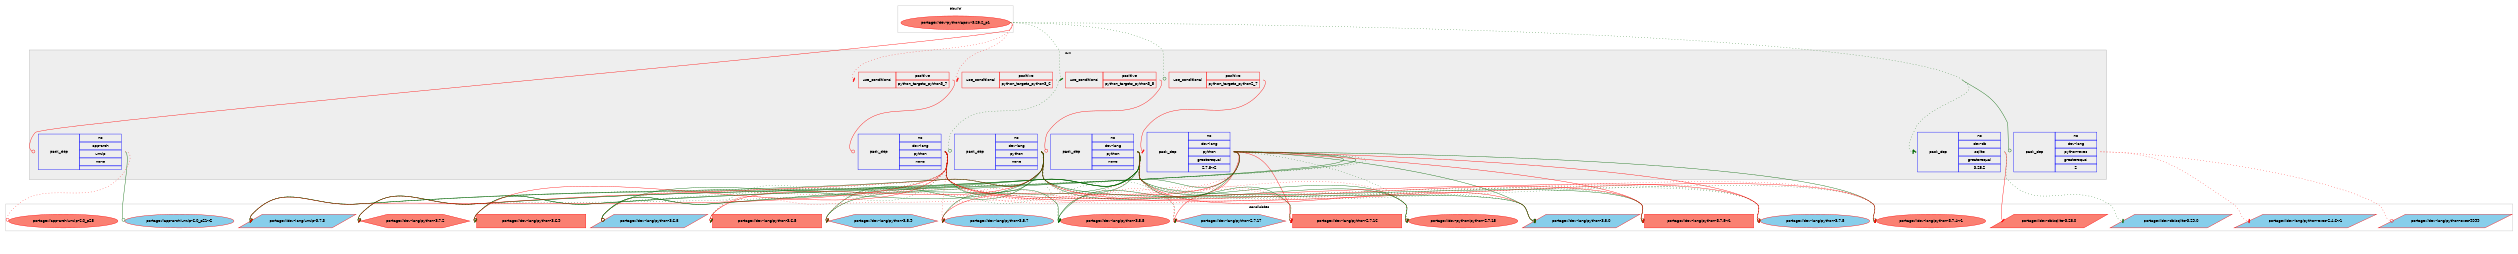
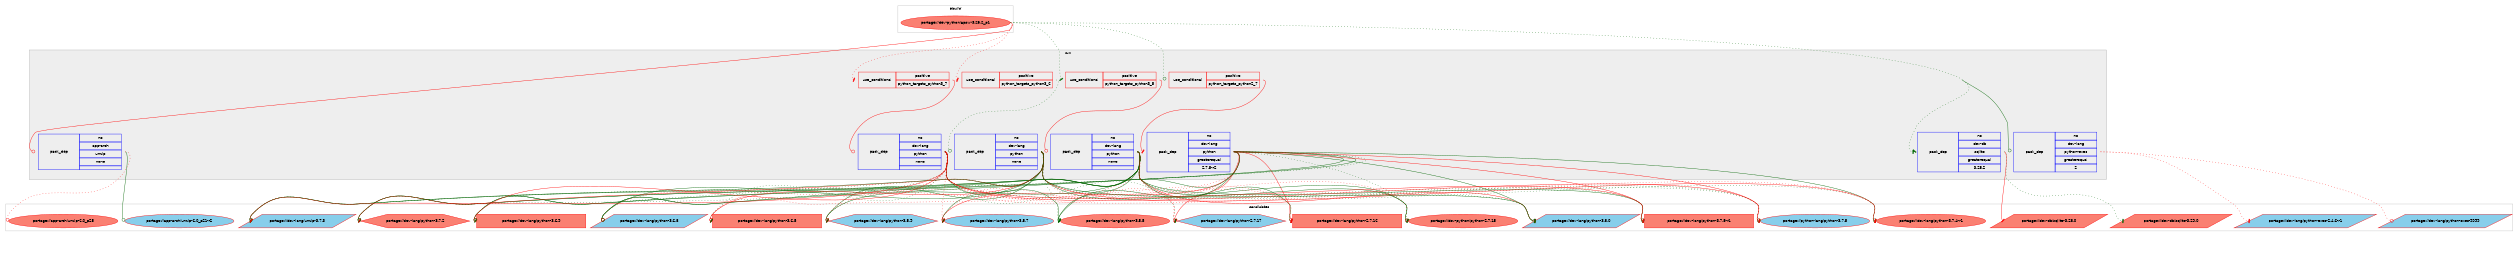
node "portage://dev-lang/python-3.7.5": label "portage://dev-lang/python-3.7.5" -> "portage://python-lang/python-3.7.5"
node "portage://dev-db/sqlite-3.29.0": fillcolor skyblue -> salmon
